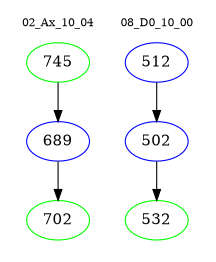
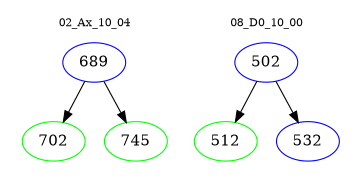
node "512": color blue -> green
edge "745" -> "689": reversed
edge "512" -> "502": reversed
node "532": color green -> blue
